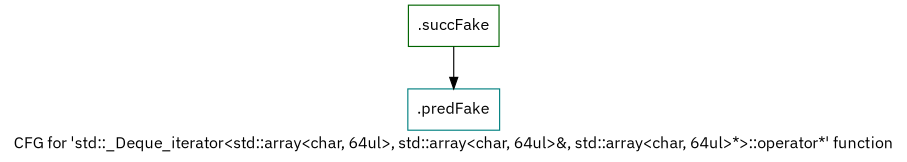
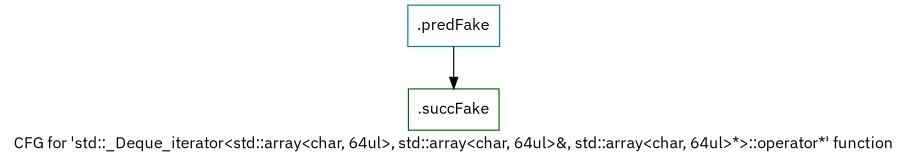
edge ".succFake" -> ".predFake": reversed
